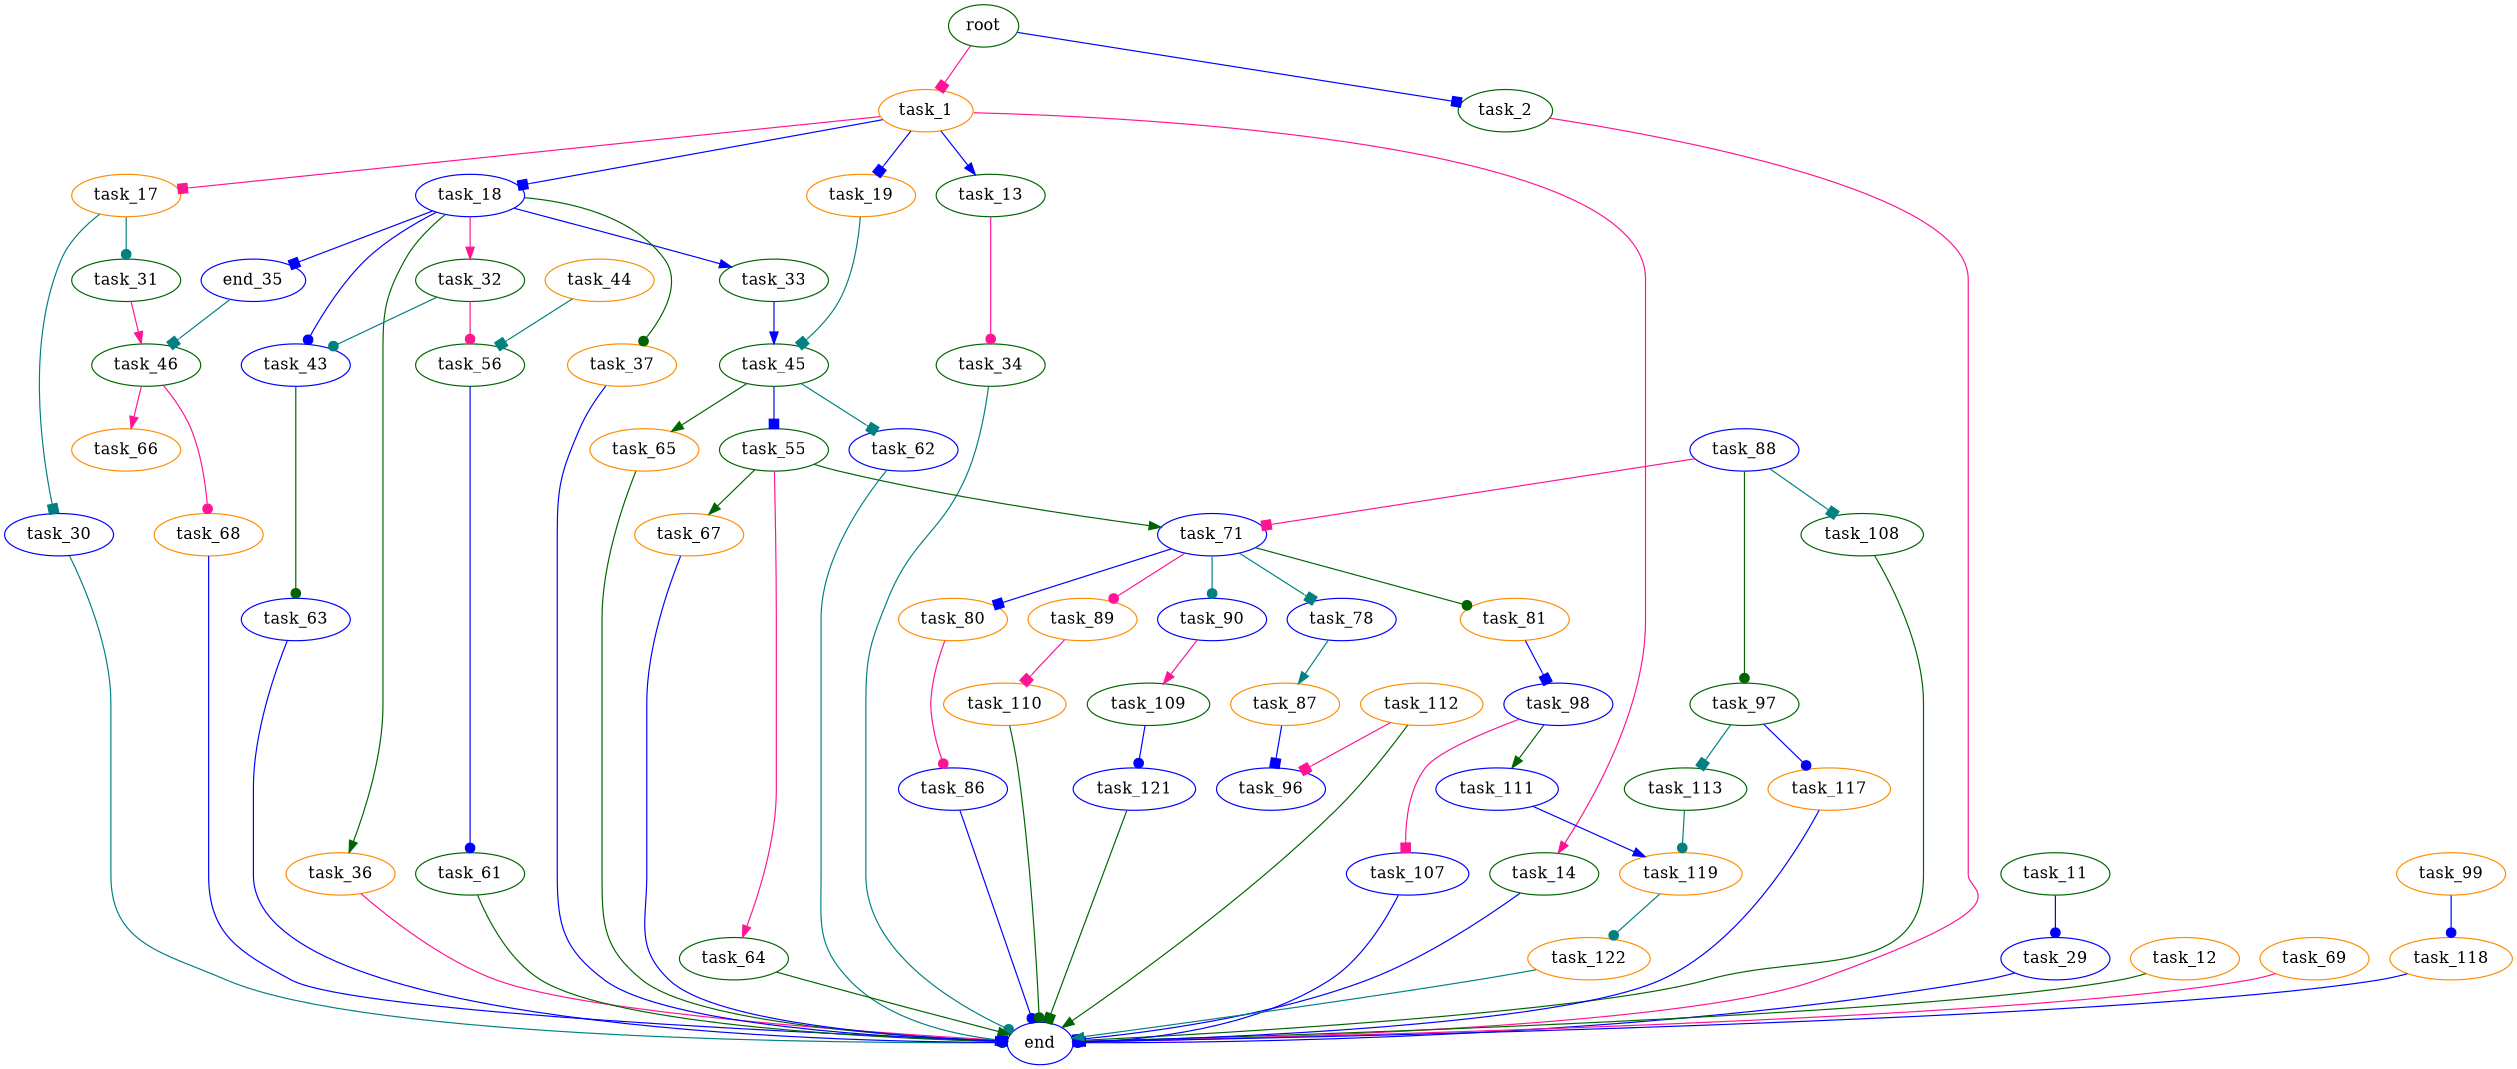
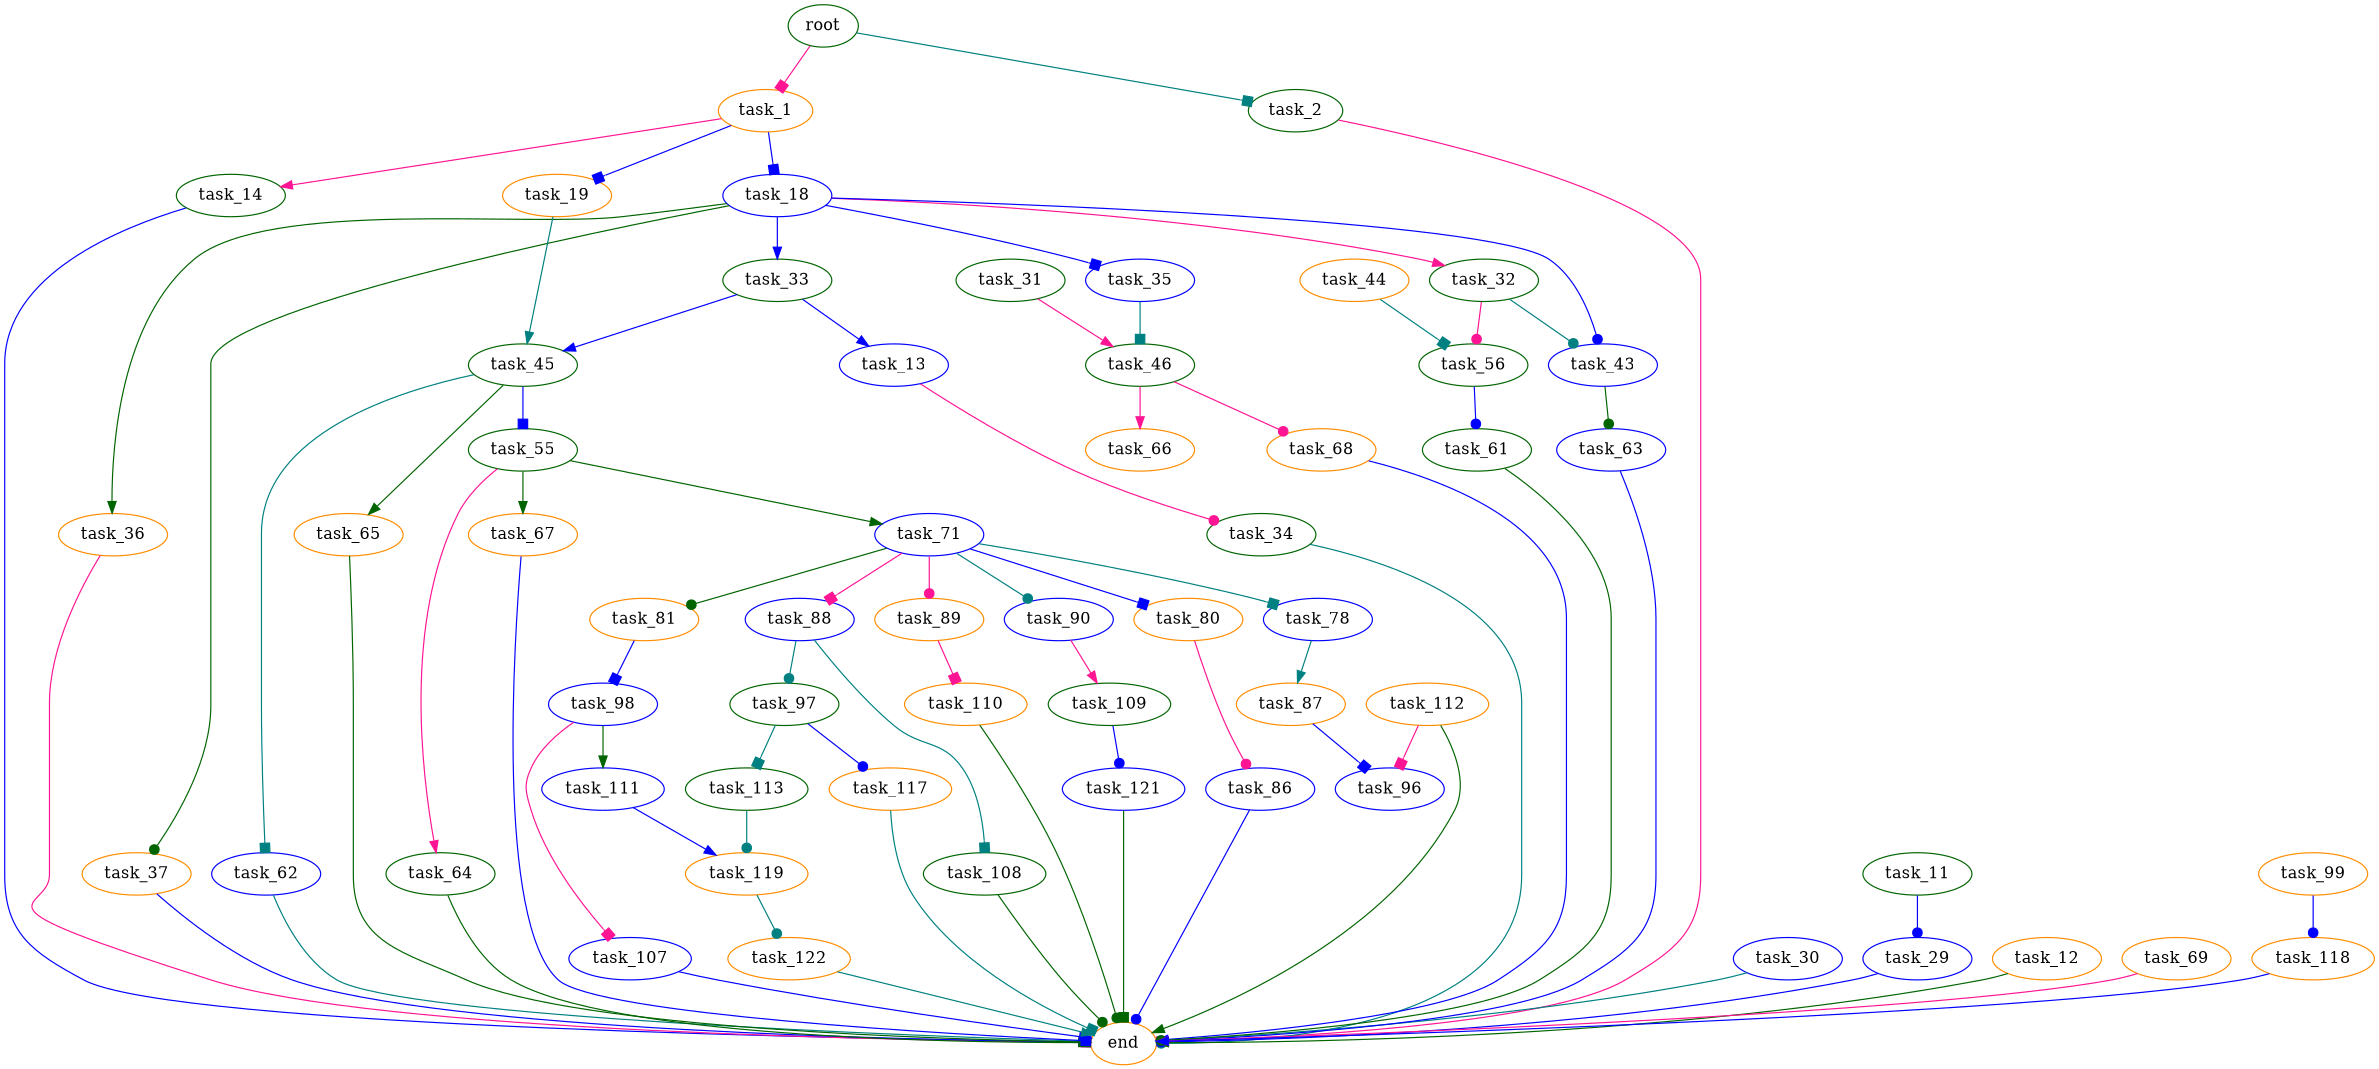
edge "root" -> "task_2": color blue -> teal
edge "task_1" -> "task_13": now "task_33" -> "task_13"
node "task_17": removed
node "task_13": color darkgreen -> blue
node "end_35": label "end_35" -> "task_35"
edge "task_19" -> "task_45": arrowhead box -> normal
edge "task_88" -> "task_71": reversed
edge "task_88" -> "task_97": color darkgreen -> teal
edge "task_117" -> "end": color blue -> teal
node "end": color blue -> darkorange
